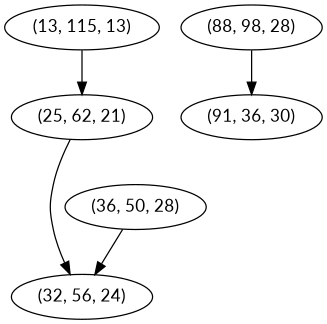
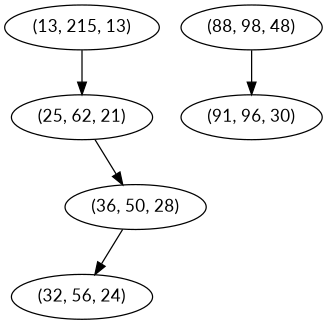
node "(13, 115, 13)": label "(13, 115, 13)" -> "(13, 215, 13)"
node "(88, 98, 28)": label "(88, 98, 28)" -> "(88, 98, 48)"
node "(91, 36, 30)": label "(91, 36, 30)" -> "(91, 96, 30)"
edge "(25, 62, 21)" -> "(32, 56, 24)": now "(25, 62, 21)" -> "(36, 50, 28)"
